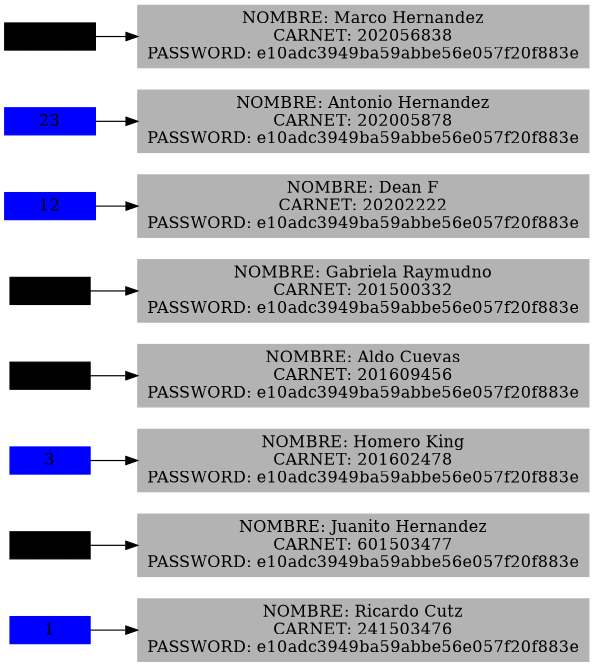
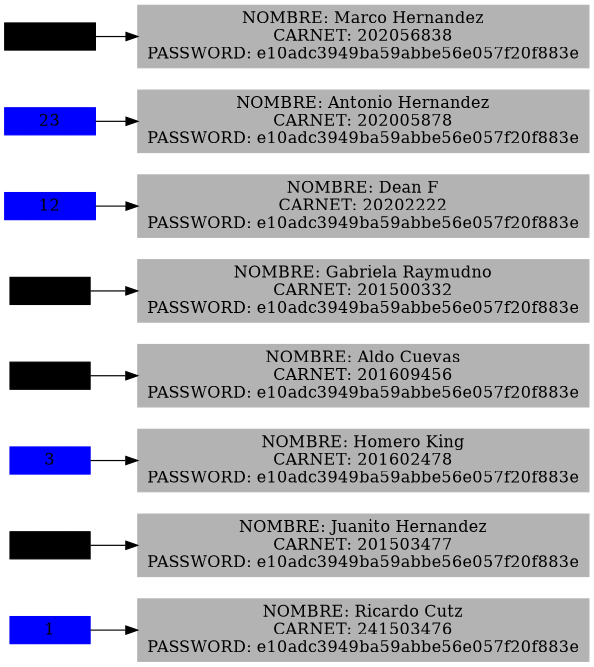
node "NOMBRE: Juanito Hernandez": text "CARNET: 601503477" -> "CARNET: 201503477"
